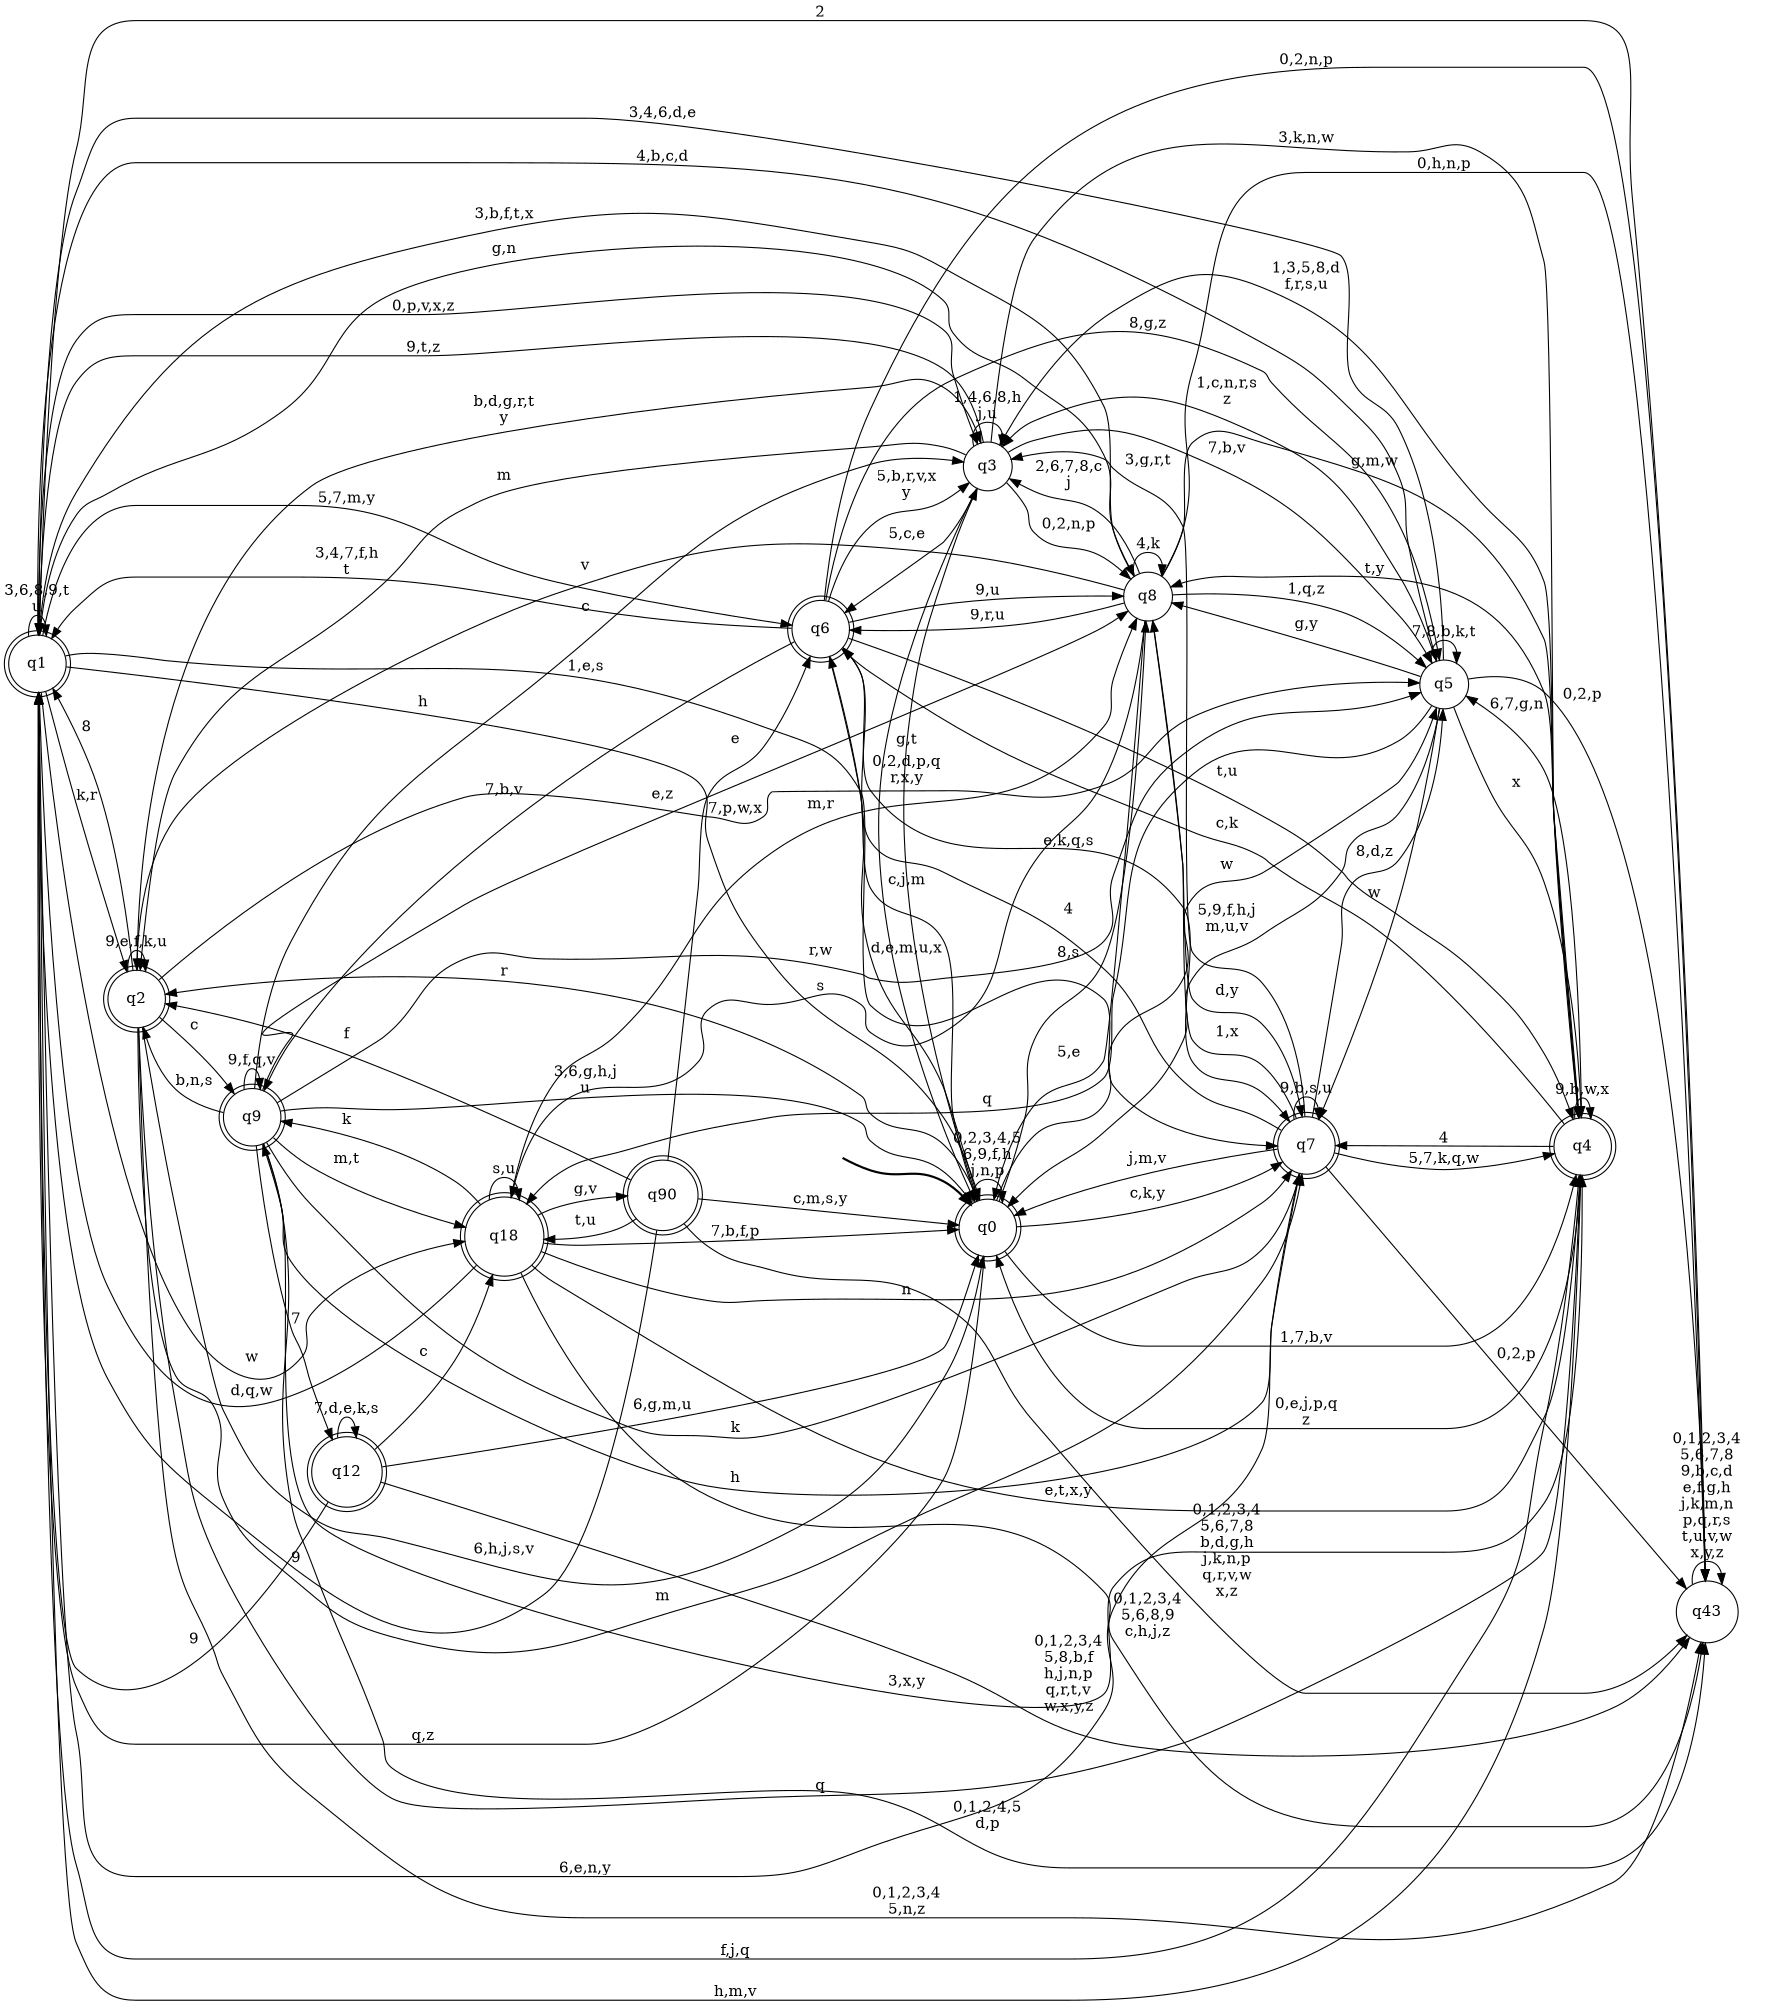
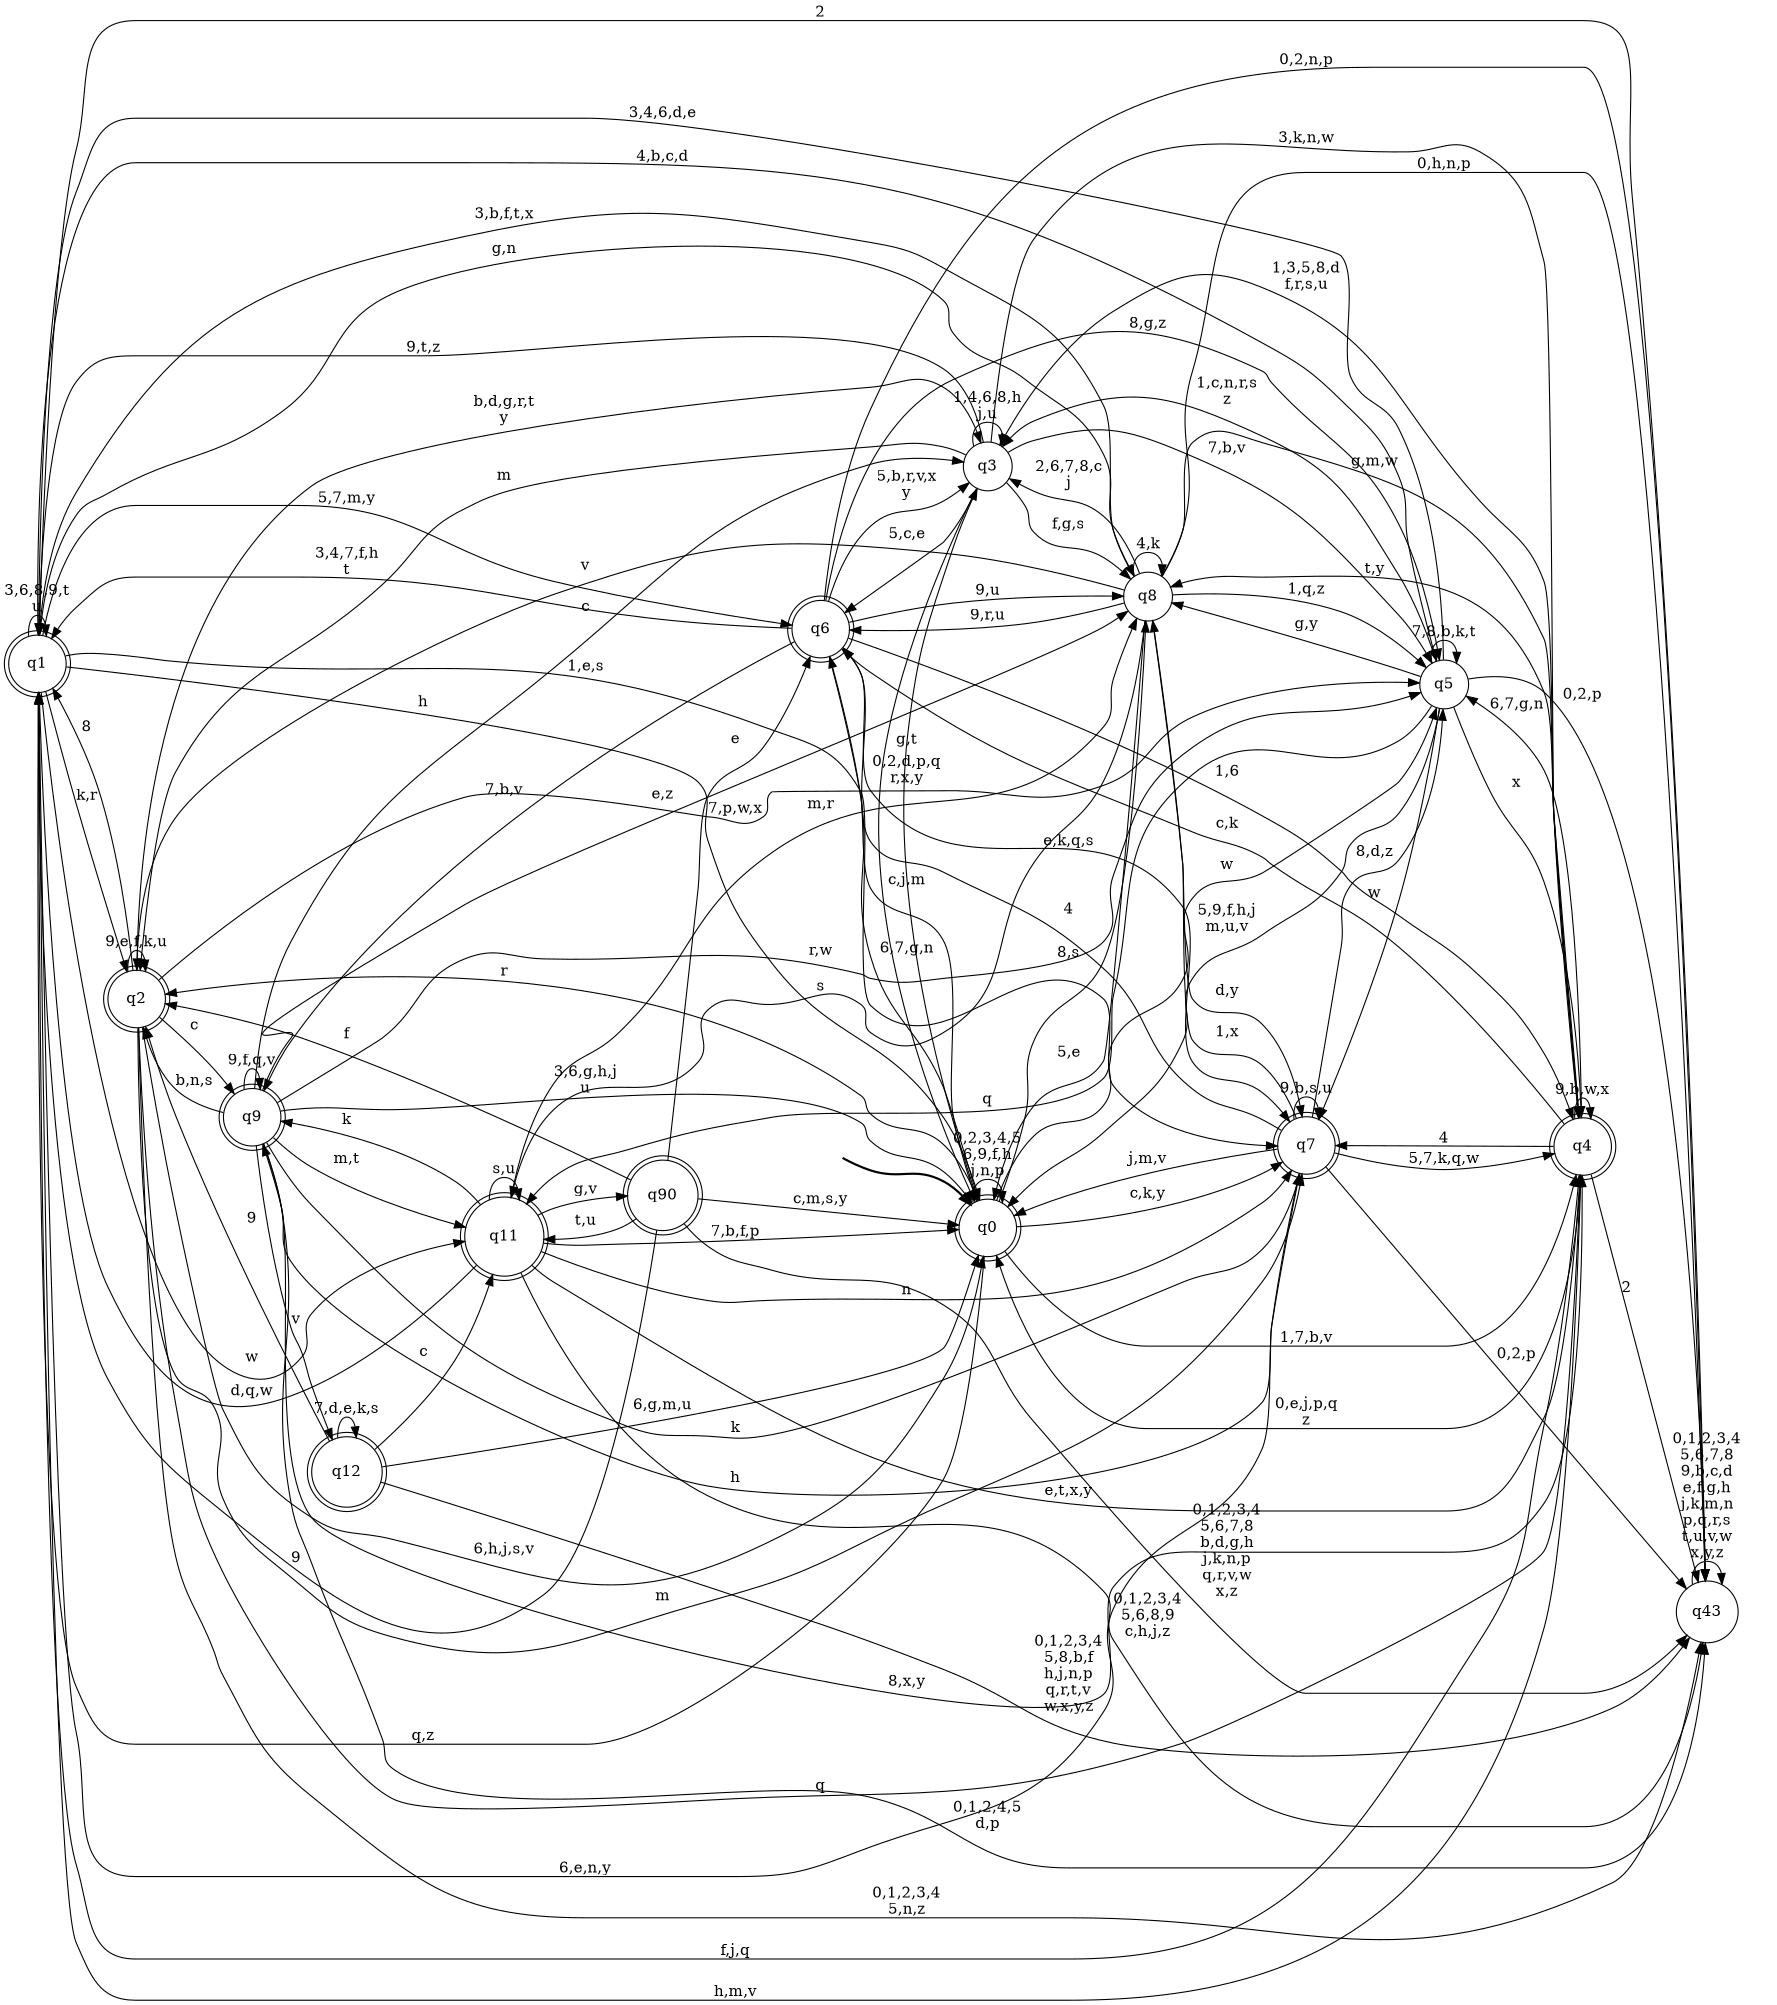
edge "q1" -> "q3": removed, label "0,p,v,x,z"
edge "q3" -> "q8": label "0,2,n,p" -> "f,g,s"
edge "q7" -> "q3": removed, label "3,g,r,t"
edge "q6" -> "q4": label "t,u" -> "1,6"
edge "q0" -> "q6": label "d,e,m,u,x" -> "6,7,g,n"
node "q18": label "q18" -> "q11"
edge "q9" -> "q12": label "7" -> "v"
edge "q4" -> "q43": added, label "2"
edge "q12" -> "q1": now "q12" -> "q2"
edge "q9" -> "q4": label "3,x,y" -> "8,x,y"
